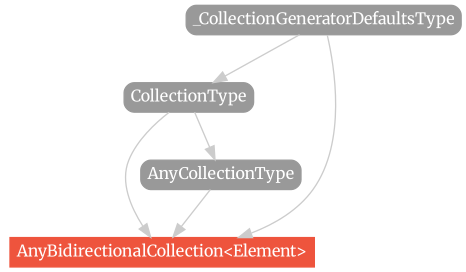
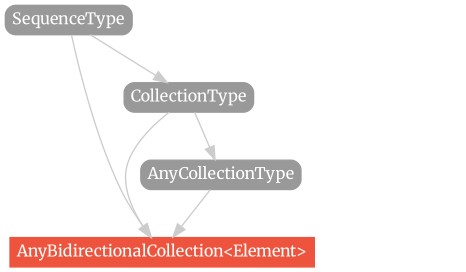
node "SequenceType": added
node "_CollectionGeneratorDefaultsType": removed
